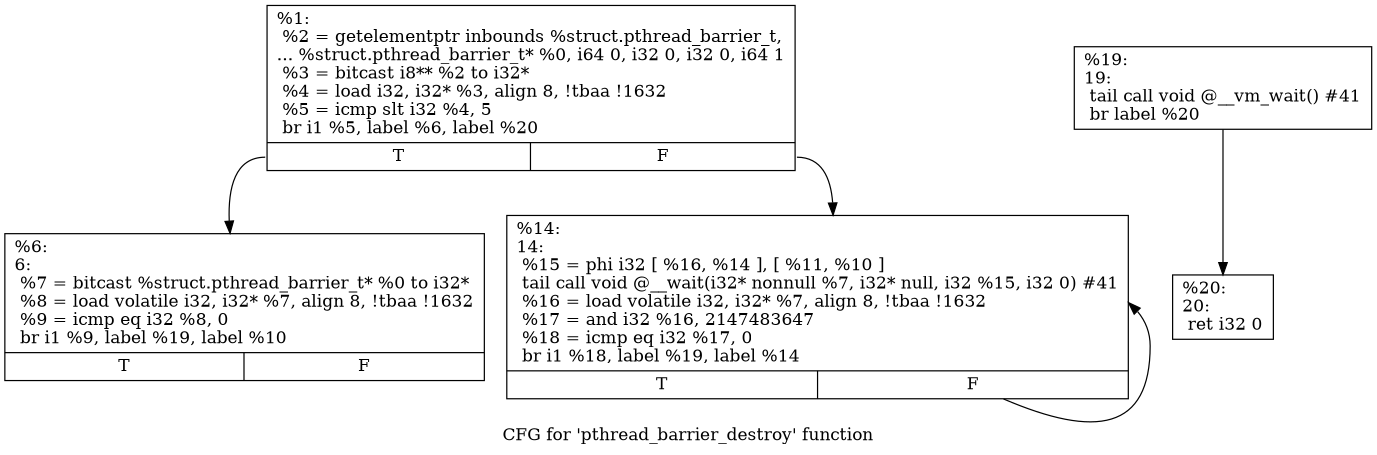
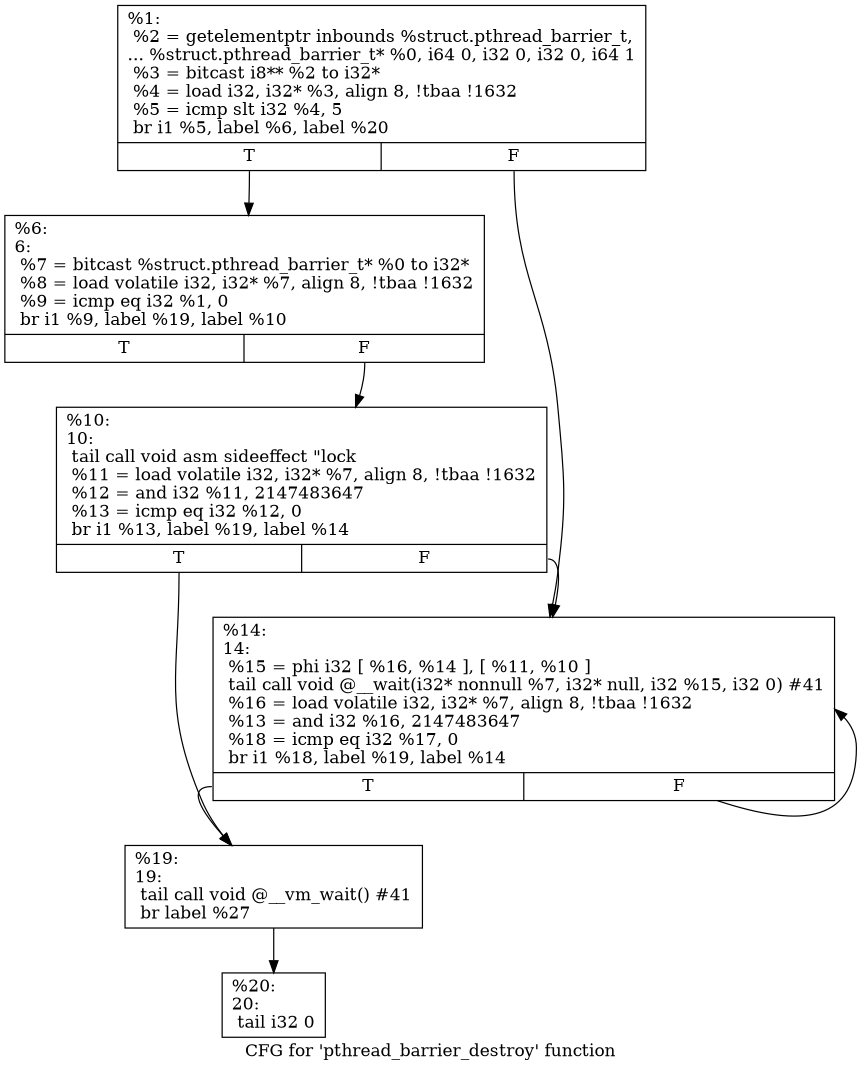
node "%19:": text "br label %20" -> "br label %27"
node "%6:": text "%9 = icmp eq i32 %8, 0" -> "%9 = icmp eq i32 %1, 0"
node "%14:": text "%17 = and i32 %16, 2147483647" -> "%13 = and i32 %16, 2147483647"
node "%20:": text "ret i32 0" -> "tail i32 0"
node "%10:": added
edge "%14:" -> "%19:": added
